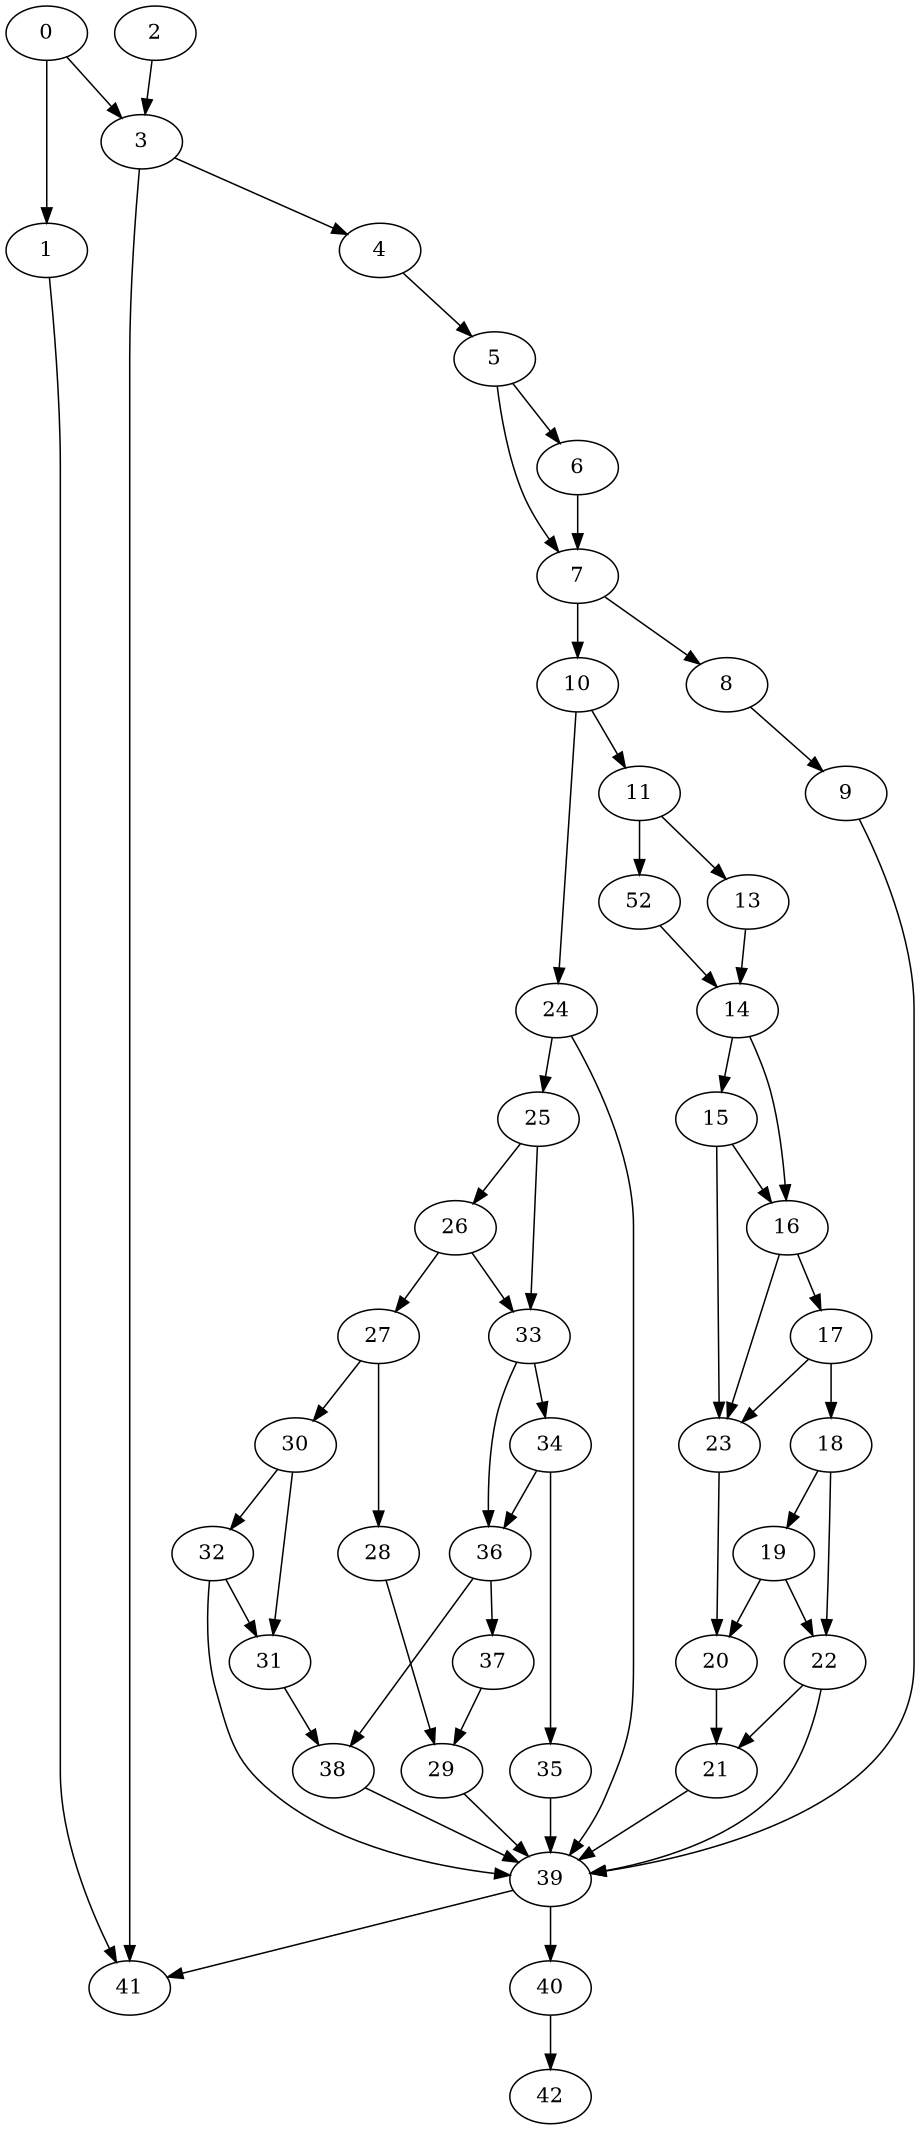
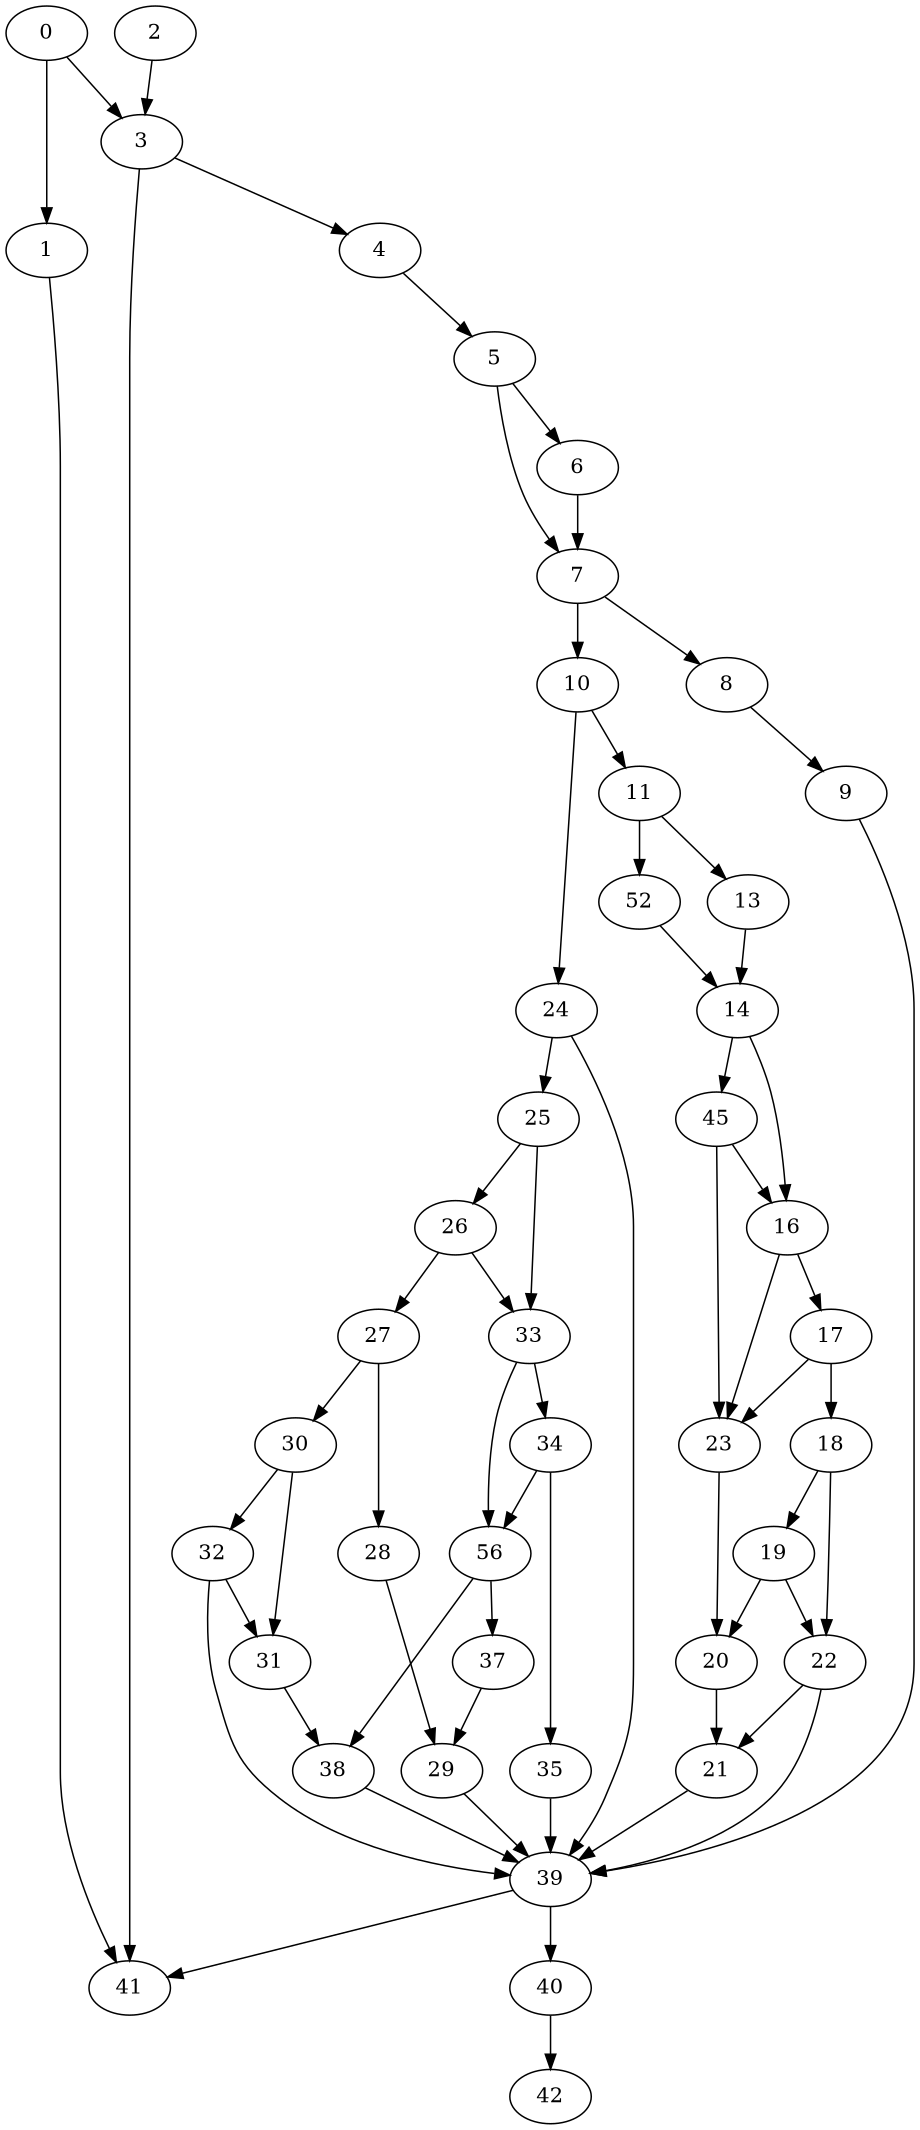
node "15": label "15" -> "45"
node "36": label "36" -> "56"
